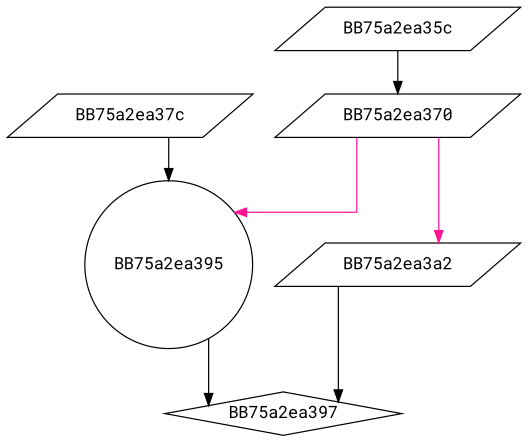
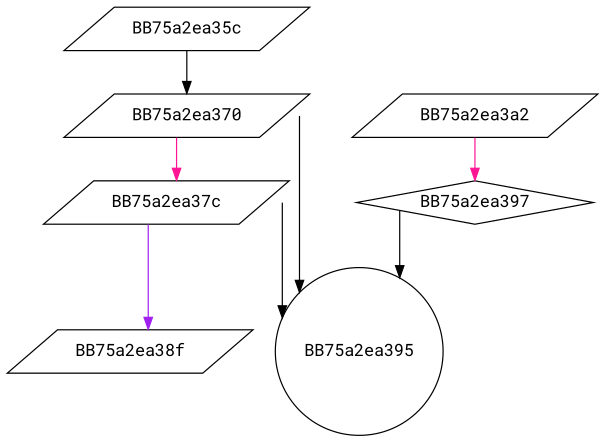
edge "BB75a2ea370" -> "BB75a2ea3a2": now "BB75a2ea370" -> "BB75a2ea37c"
edge "BB75a2ea370" -> "BB75a2ea395": color deeppink -> black
edge "BB75a2ea3a2" -> "BB75a2ea397": color black -> deeppink
node "BB75a2ea38f": added
edge "BB75a2ea395" -> "BB75a2ea397": reversed
